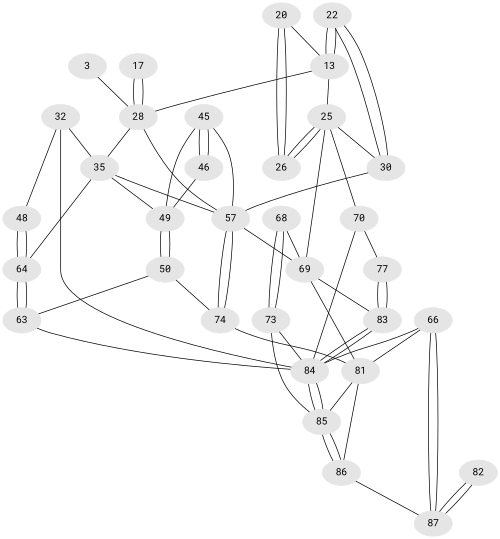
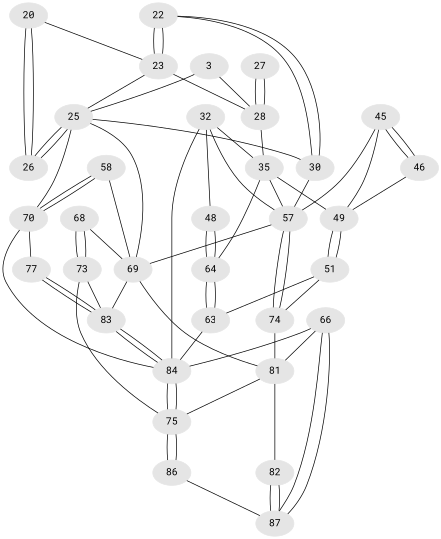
node "17": label "17" -> "27"
node "13": label "13" -> "23"
edge "3" -- "25": added
node "58": added
edge "28" -- "57": now "32" -- "57"
node "50": label "50" -> "51"
edge "73" -- "84": now "73" -- "83"
node "85": label "85" -> "75"
edge "81" -- "86": now "81" -- "82"
